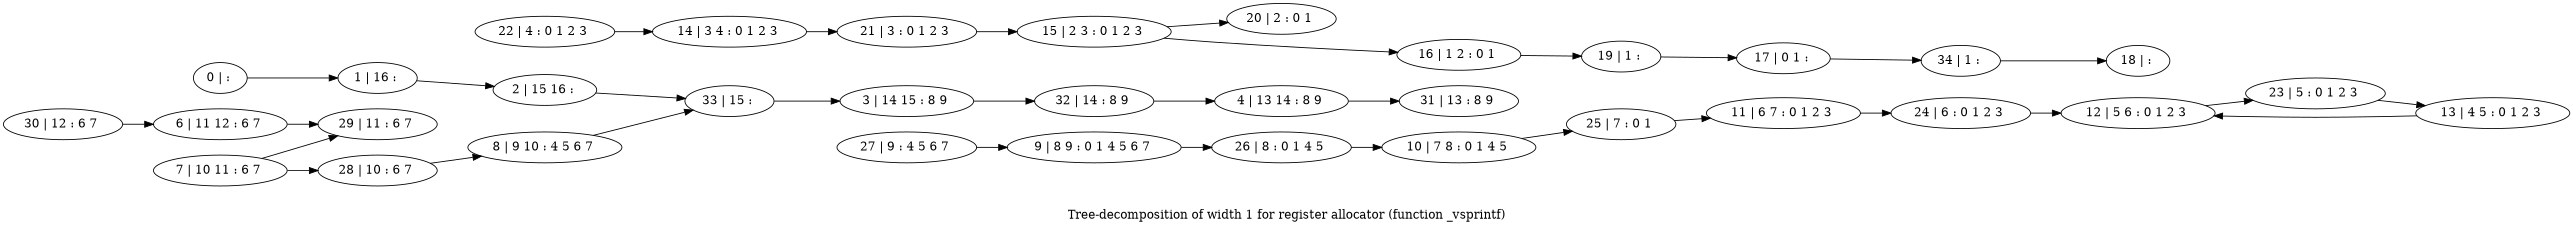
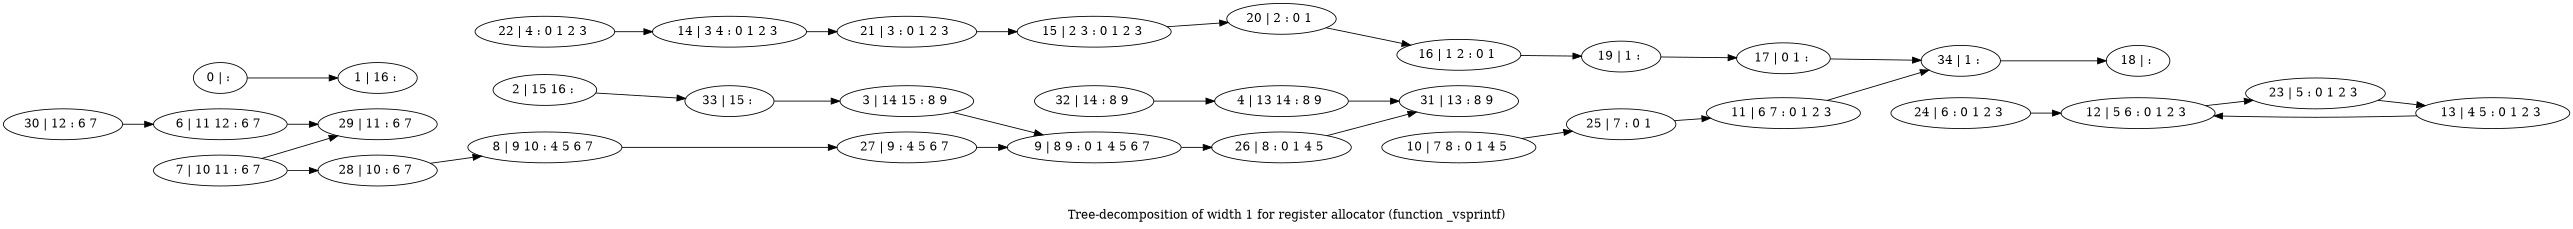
edge "15 | 2 3 : 0 1 2 3" -> "16 | 1 2 : 0 1": now "20 | 2 : 0 1" -> "16 | 1 2 : 0 1"
edge "1 | 16 :" -> "2 | 15 16 :": removed
edge "3 | 14 15 : 8 9" -> "32 | 14 : 8 9": now "3 | 14 15 : 8 9" -> "9 | 8 9 : 0 1 4 5 6 7"
edge "11 | 6 7 : 0 1 2 3" -> "24 | 6 : 0 1 2 3": now "11 | 6 7 : 0 1 2 3" -> "34 | 1 :"
edge "8 | 9 10 : 4 5 6 7" -> "33 | 15 :": now "8 | 9 10 : 4 5 6 7" -> "27 | 9 : 4 5 6 7"
edge "26 | 8 : 0 1 4 5" -> "10 | 7 8 : 0 1 4 5": now "26 | 8 : 0 1 4 5" -> "31 | 13 : 8 9"
